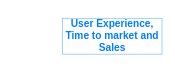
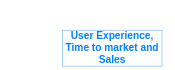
node "User Experience, Time to market and Sales": moved (113, 36) -> (113, 48)
